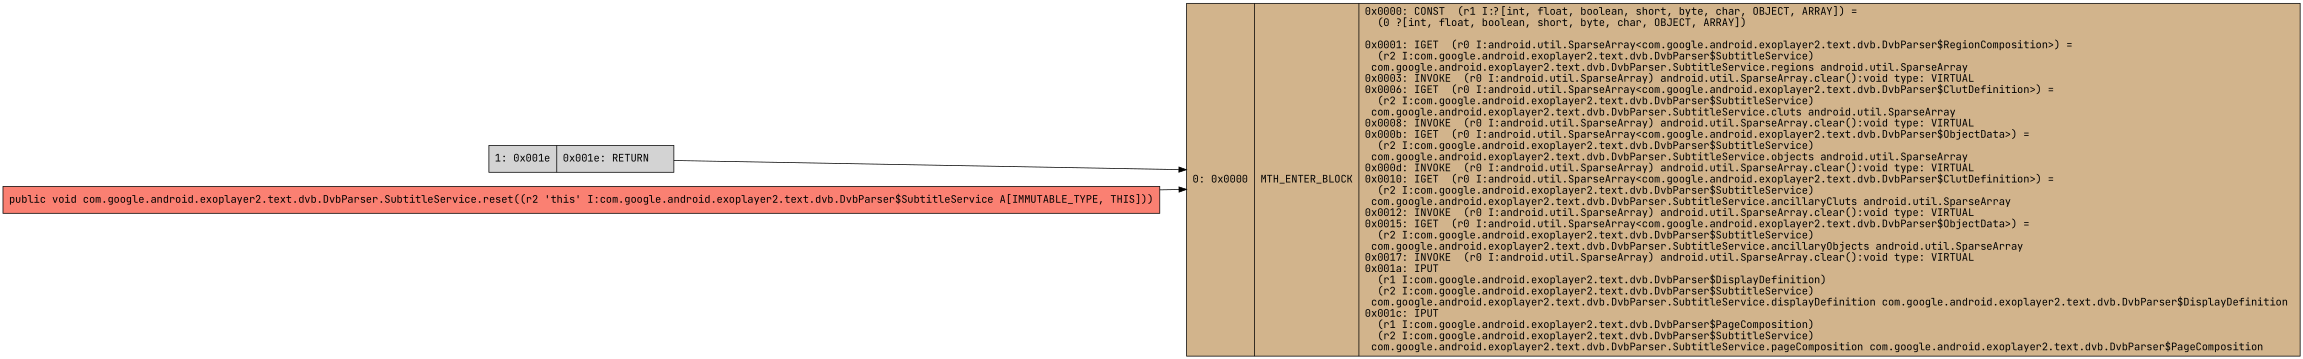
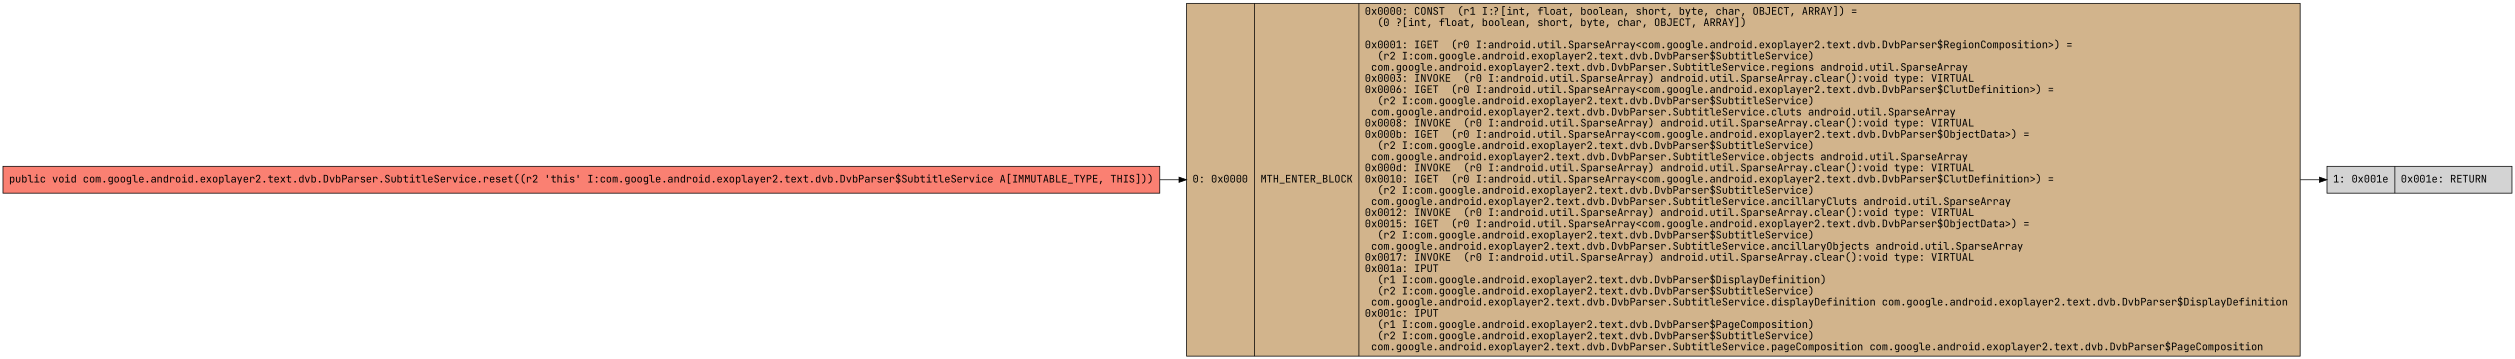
edge "1: 0x001e" -> "0: 0x0000": reversed
